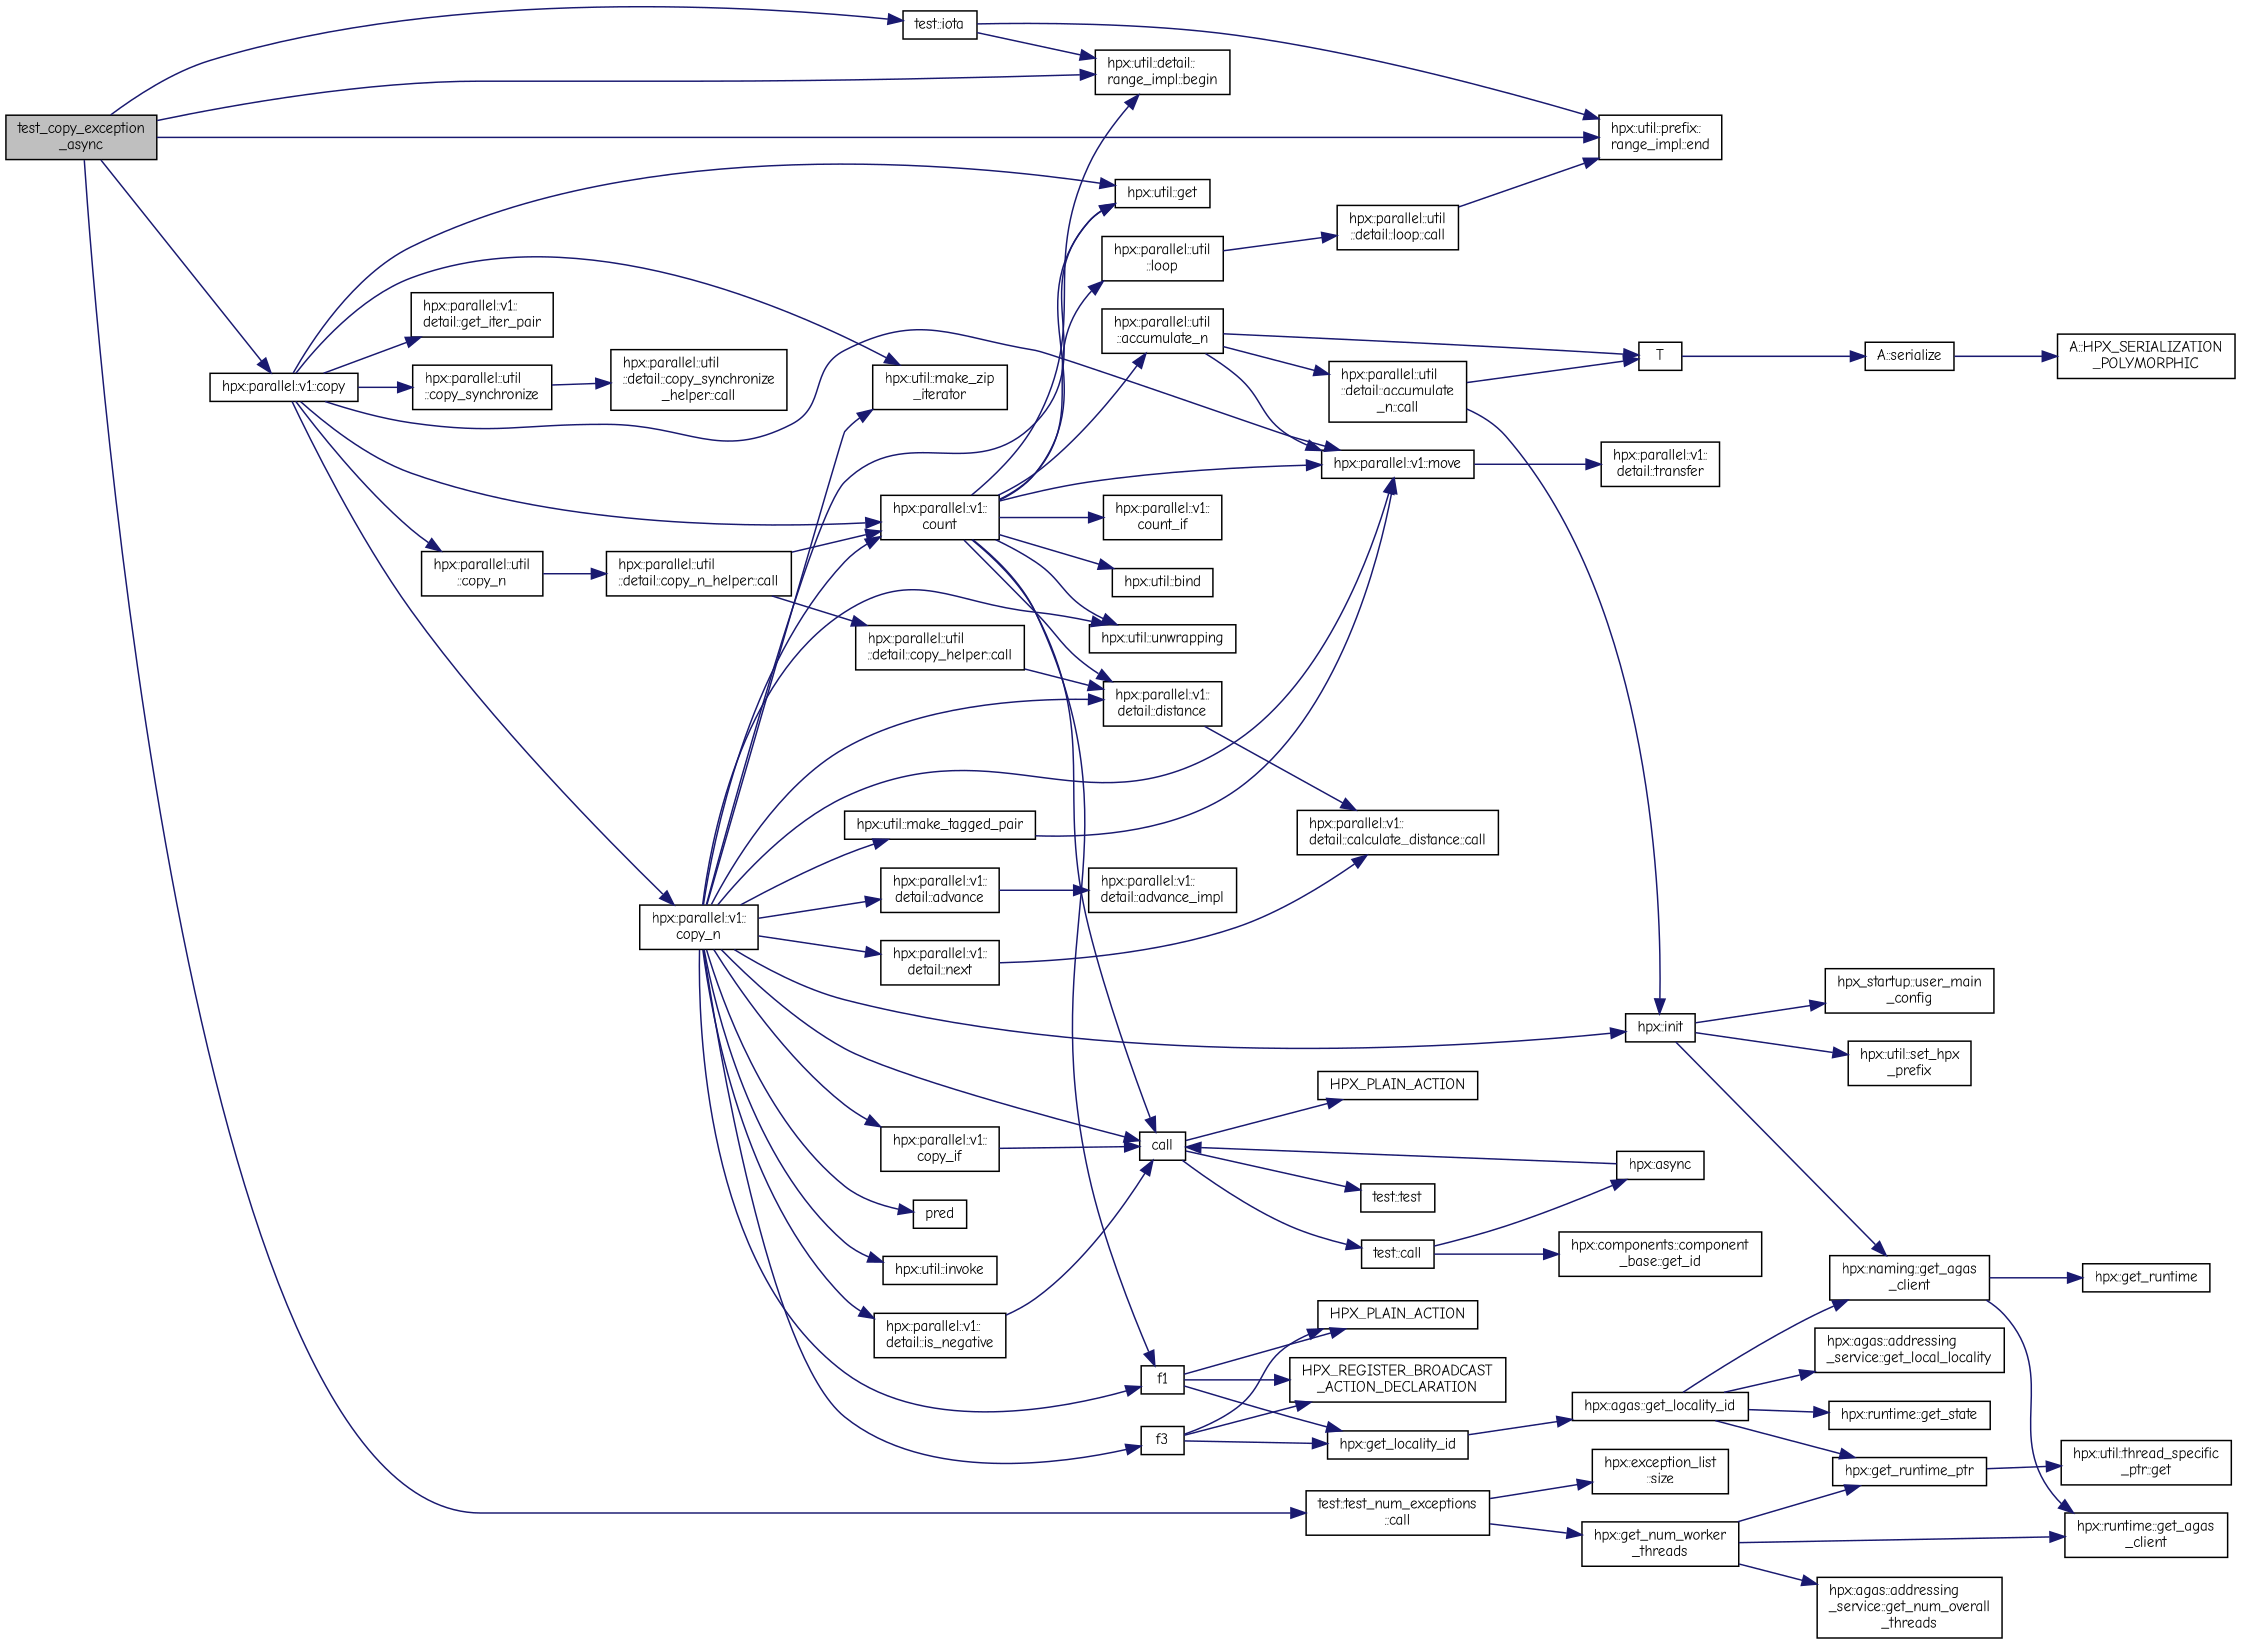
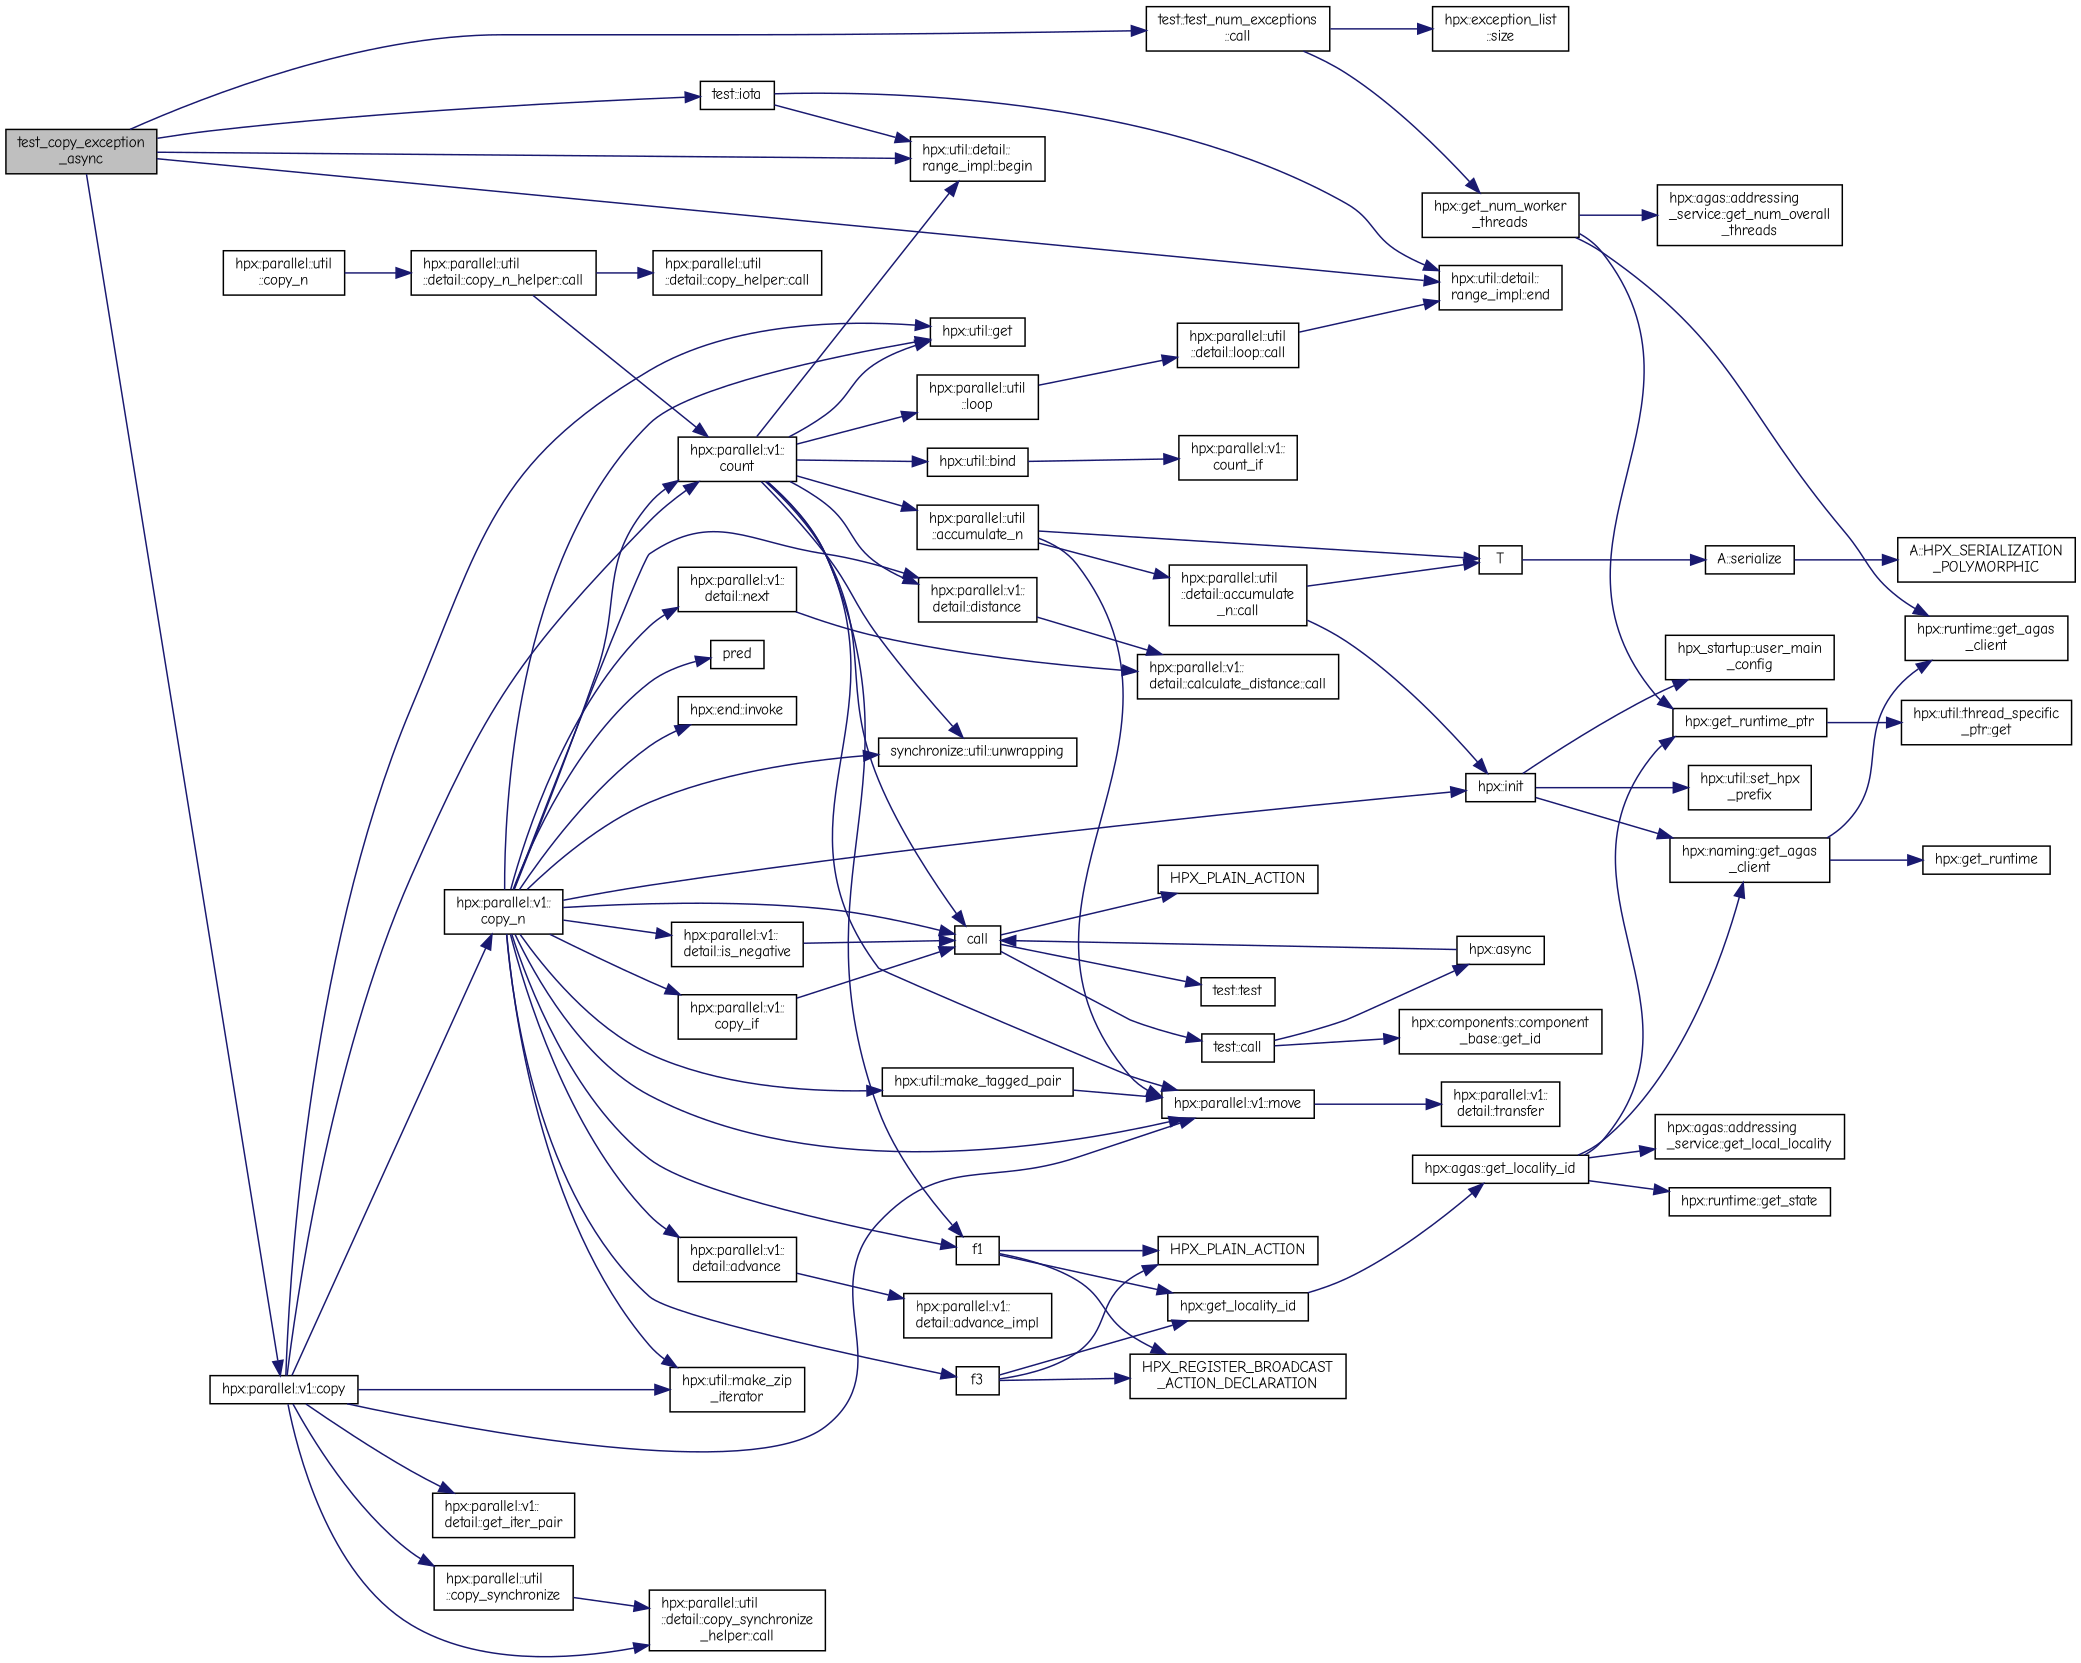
node "hpx::util::prefix:: range_impl::end": label "hpx::util::prefix:: range_impl::end" -> "hpx::util::detail:: range_impl::end"
edge "hpx::parallel::v1::copy" -> "hpx::parallel::util ::copy_n": now "hpx::parallel::v1::copy" -> "hpx::parallel::util ::detail::copy_synchronize _helper::call"
edge "hpx::parallel::v1:: count" -> "hpx::parallel::v1:: count_if": now "hpx::util::bind" -> "hpx::parallel::v1:: count_if"
node "hpx::util::unwrapping": label "hpx::util::unwrapping" -> "synchronize::util::unwrapping"
edge "hpx::parallel::util ::detail::copy_helper::call" -> "hpx::parallel::v1:: detail::distance": removed
node "hpx::util::invoke": label "hpx::util::invoke" -> "hpx::end::invoke"
